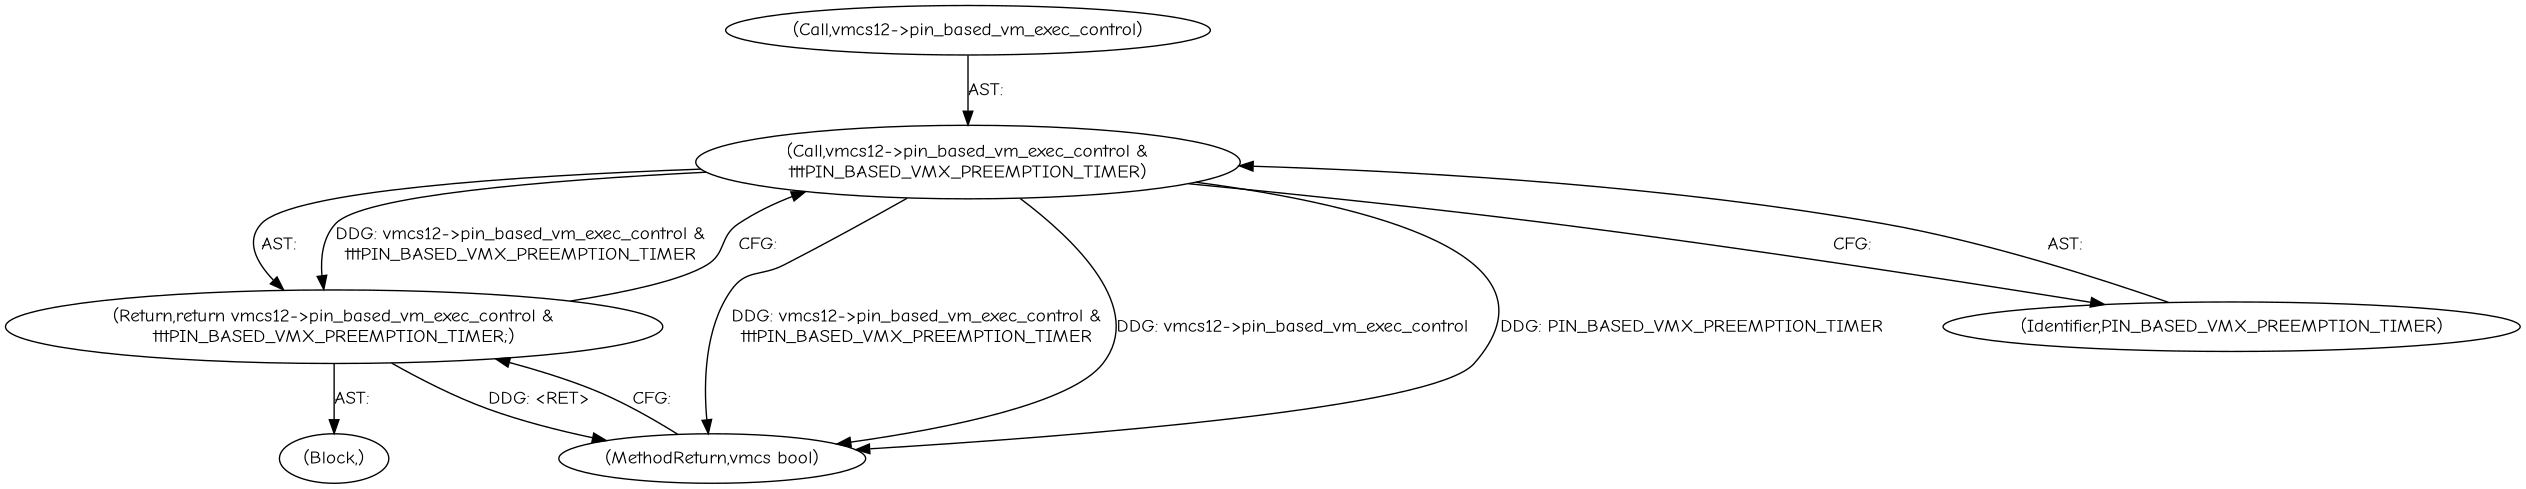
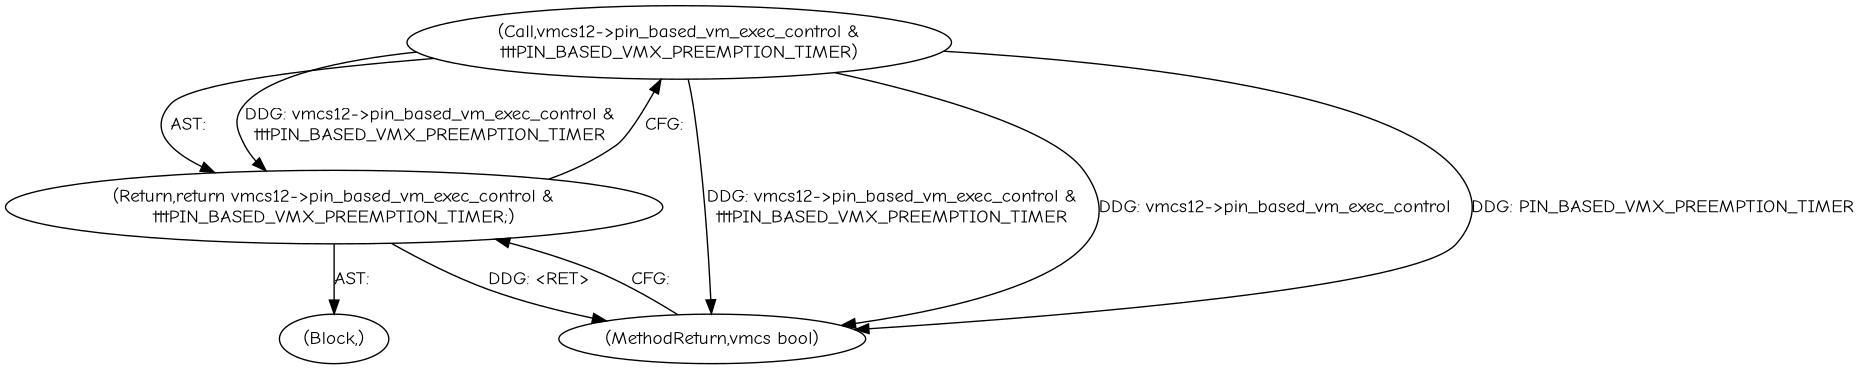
node "(Call,vmcs12->pin_based_vm_exec_control)": removed
node "(Identifier,PIN_BASED_VMX_PREEMPTION_TIMER)": removed
